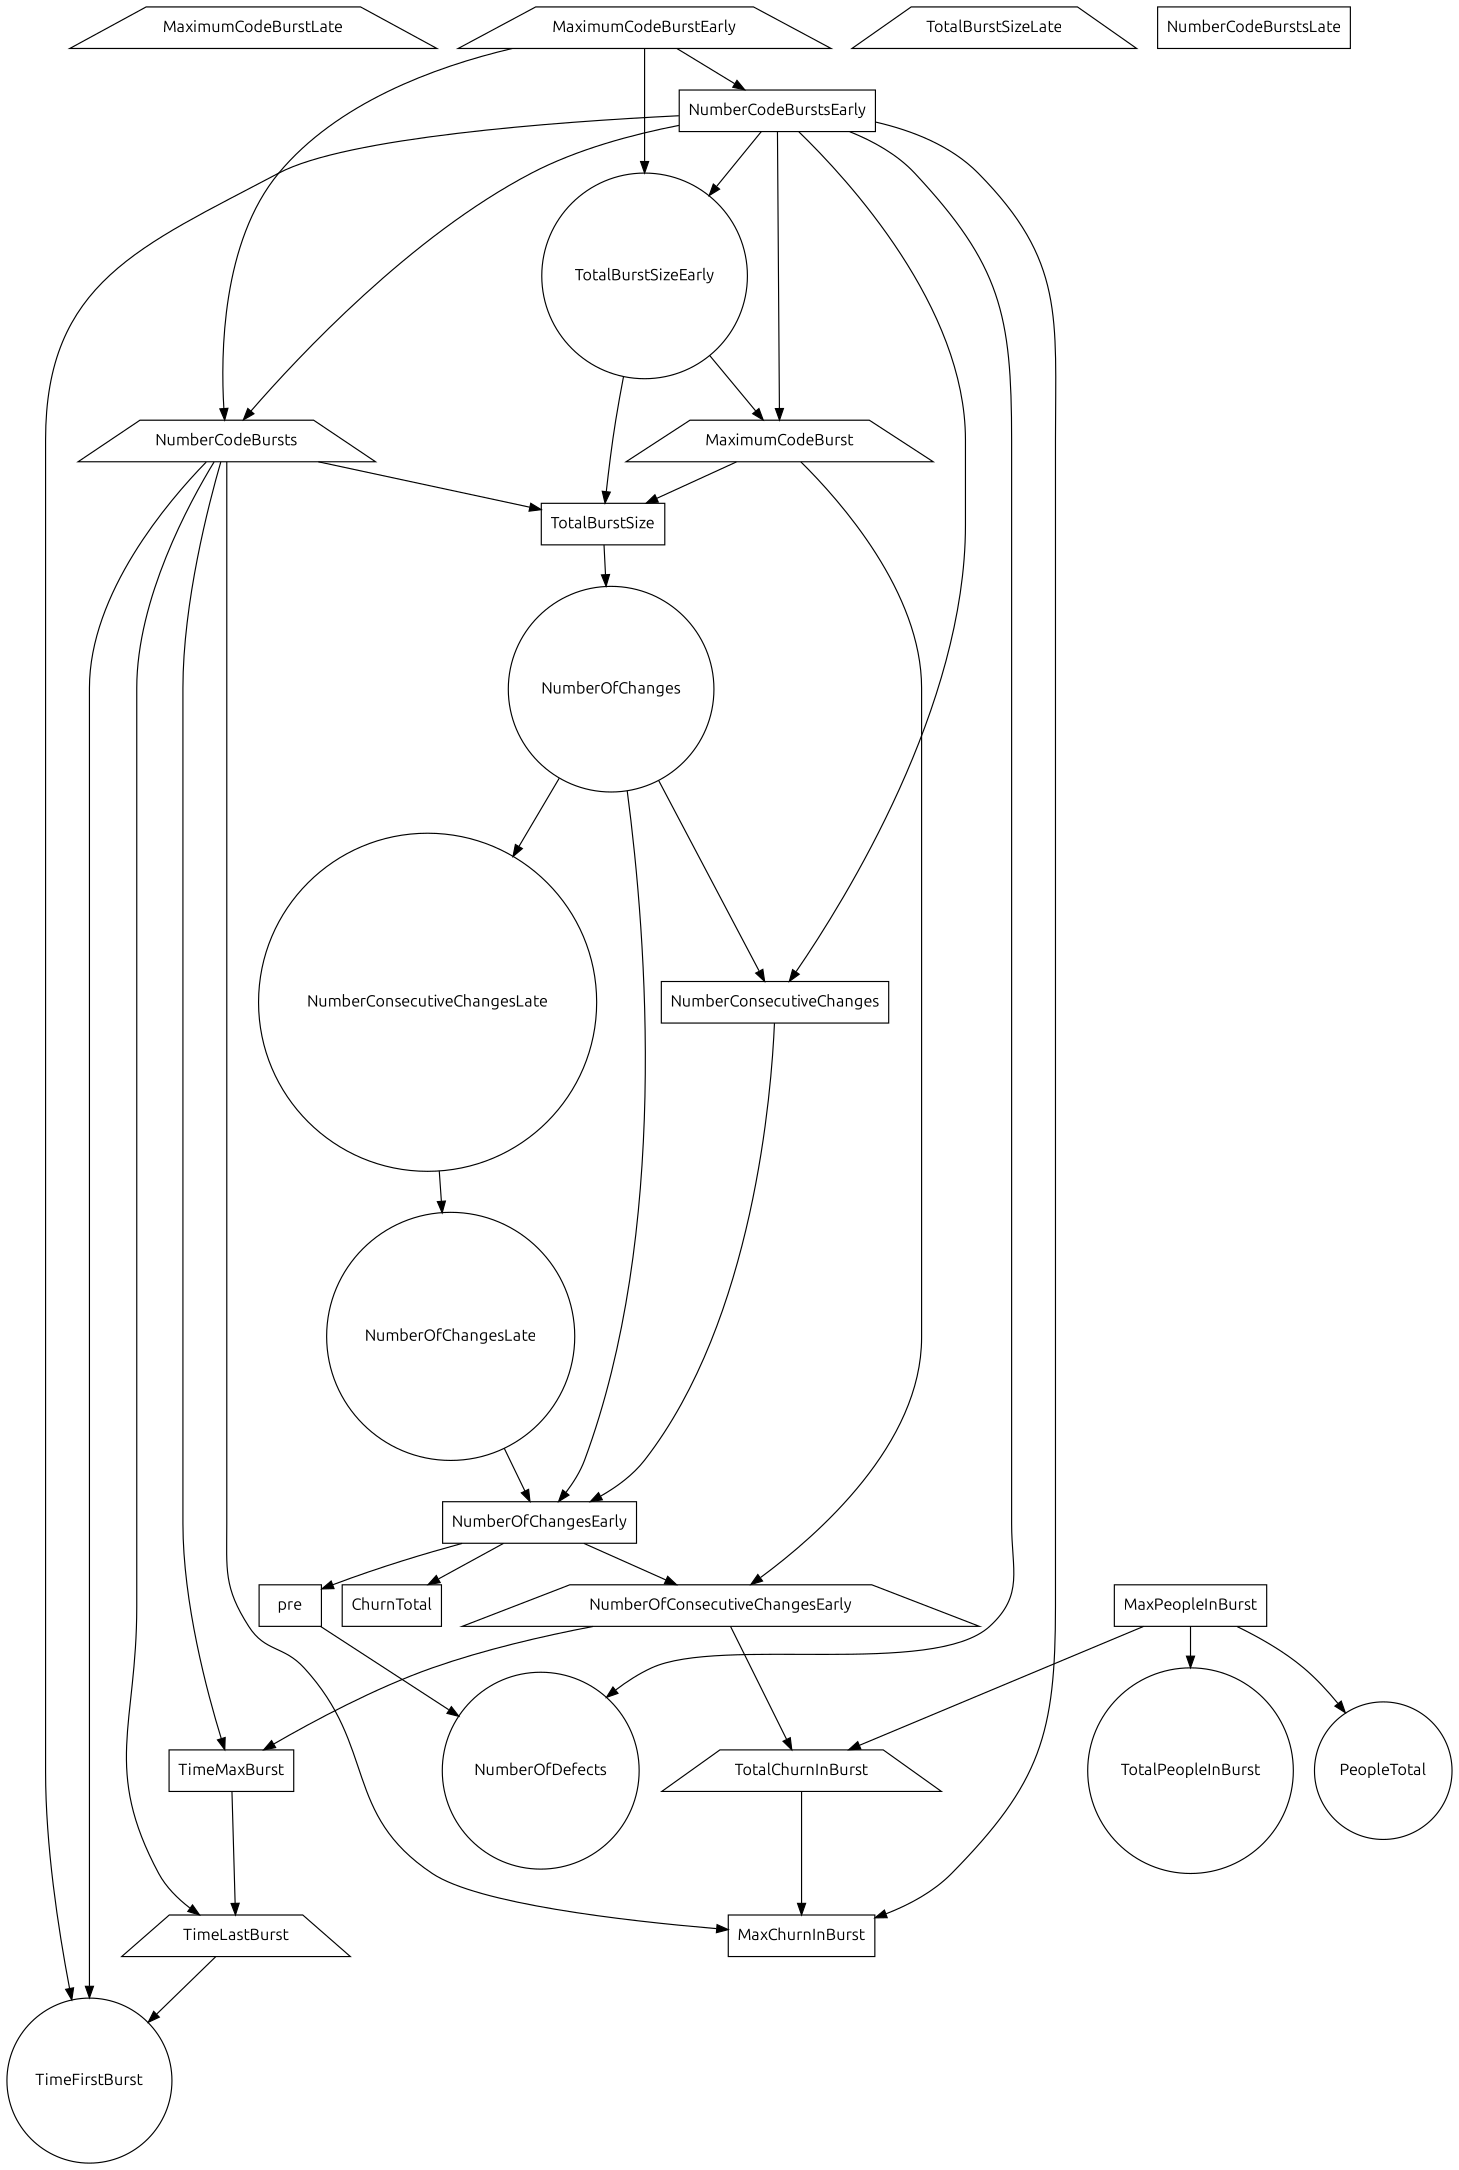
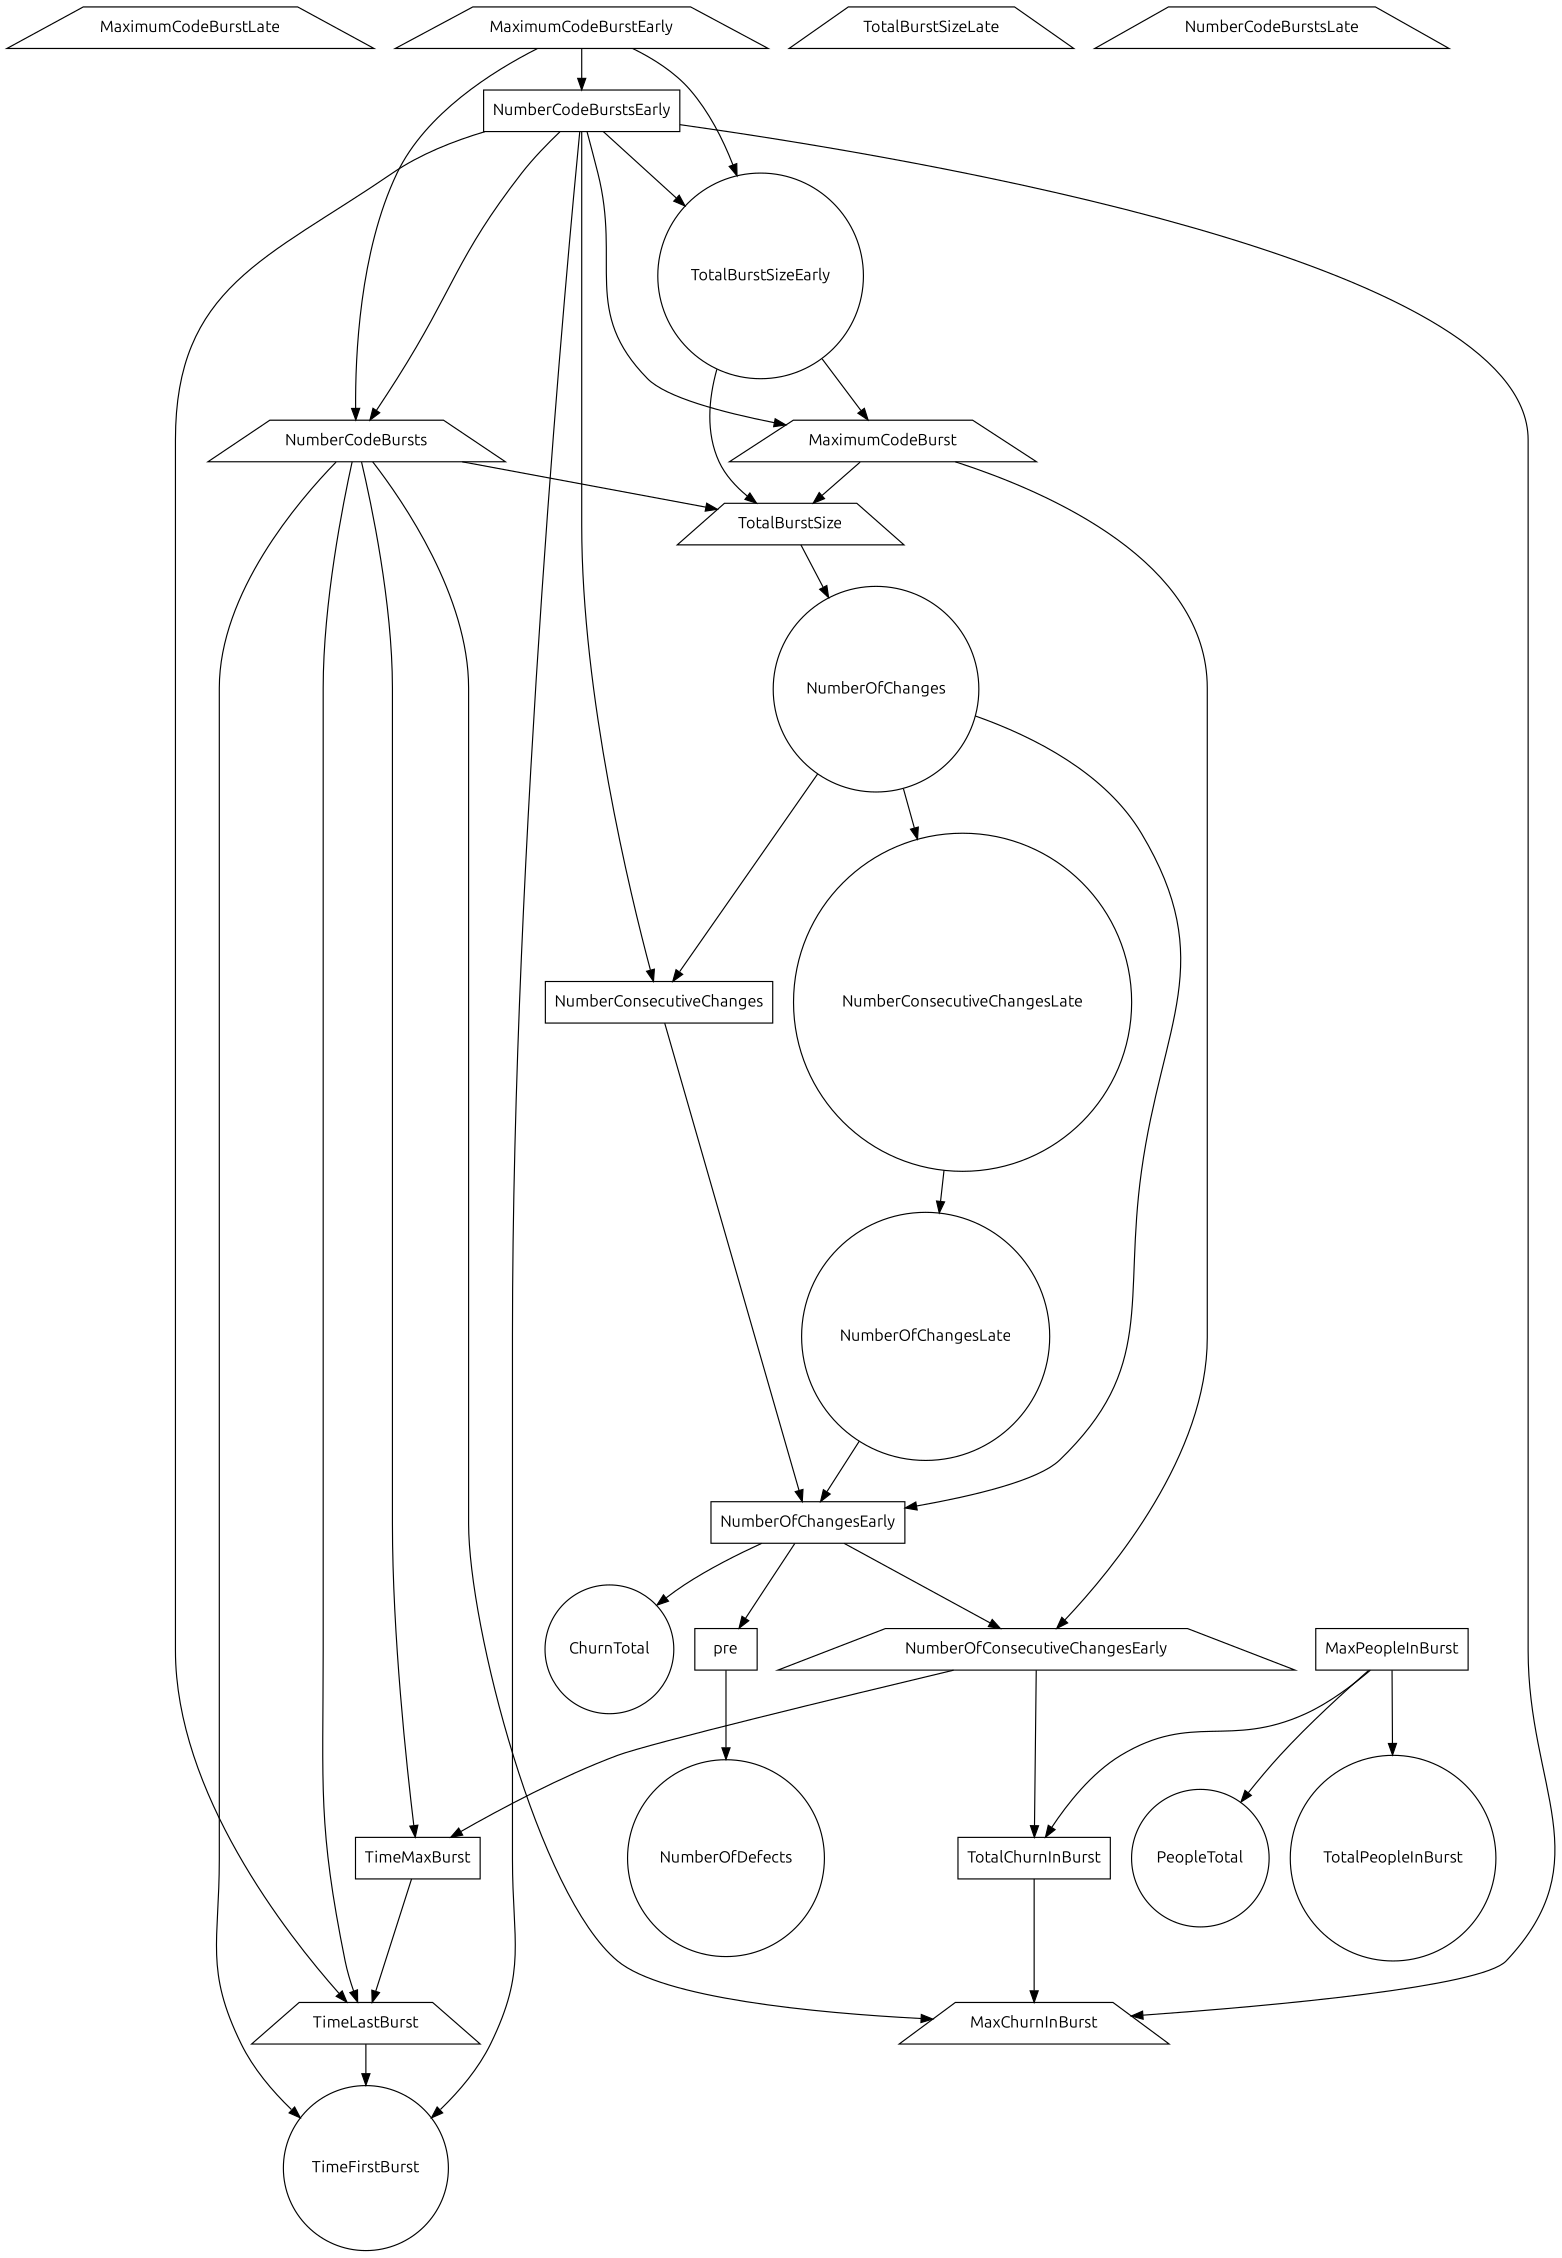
node "NumberCodeBurstsLate": shape box -> trapezium
node "TotalBurstSize": shape box -> trapezium
edge "NumberCodeBurstsEarly" -> "NumberOfDefects": now "NumberCodeBurstsEarly" -> "TimeLastBurst"
node "ChurnTotal": shape box -> circle
node "TotalChurnInBurst": shape trapezium -> box
node "MaxChurnInBurst": shape box -> trapezium
